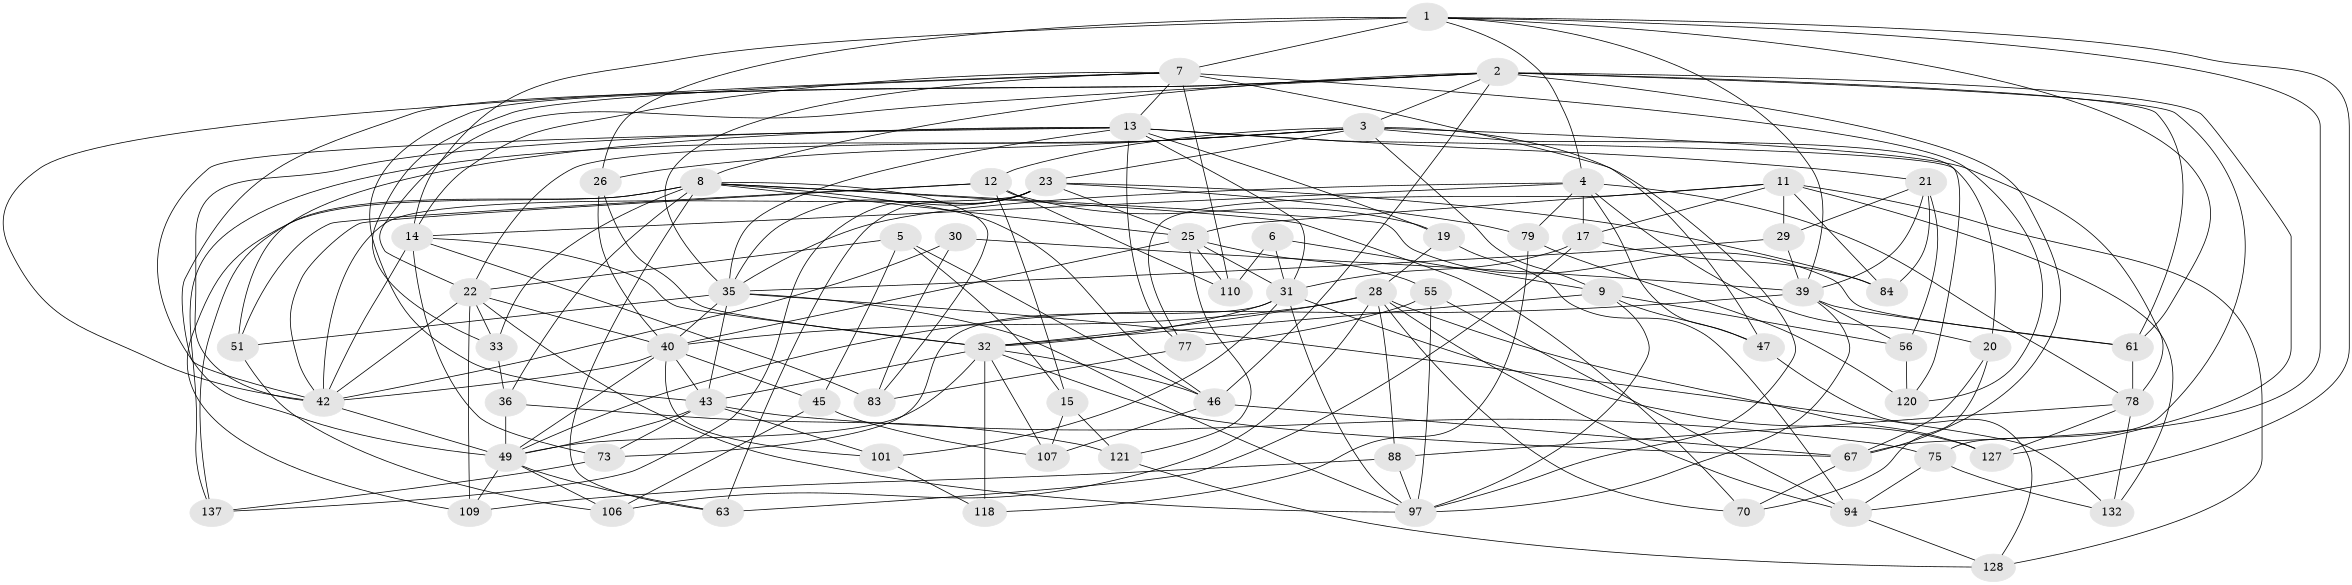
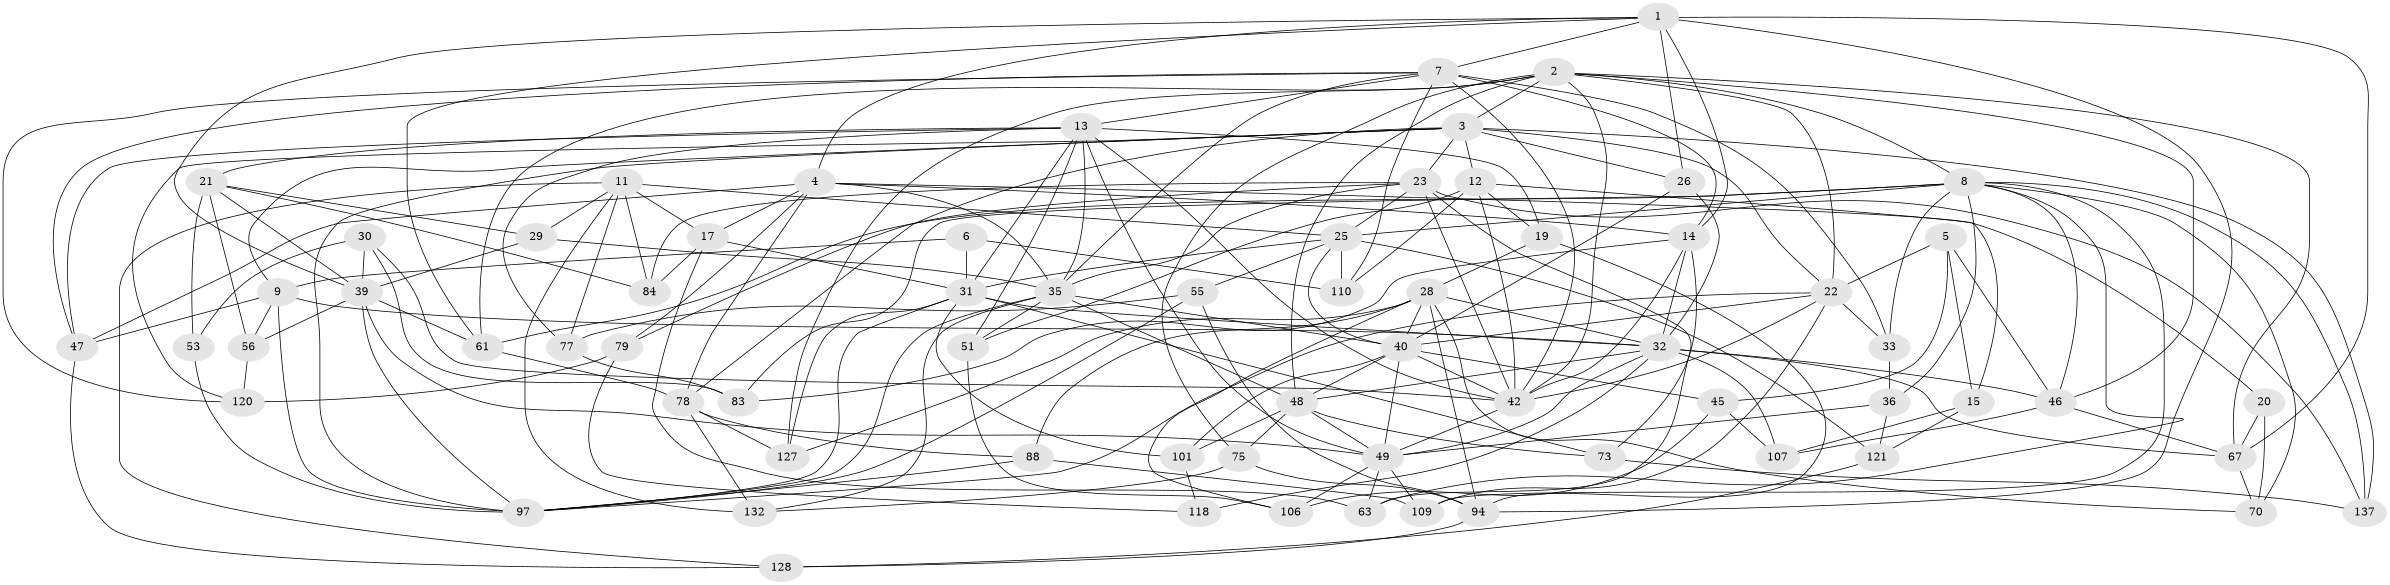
edge "13" -- "20": now "13" -- "47"
node "53": added
node "43": label "43" -> "48"
